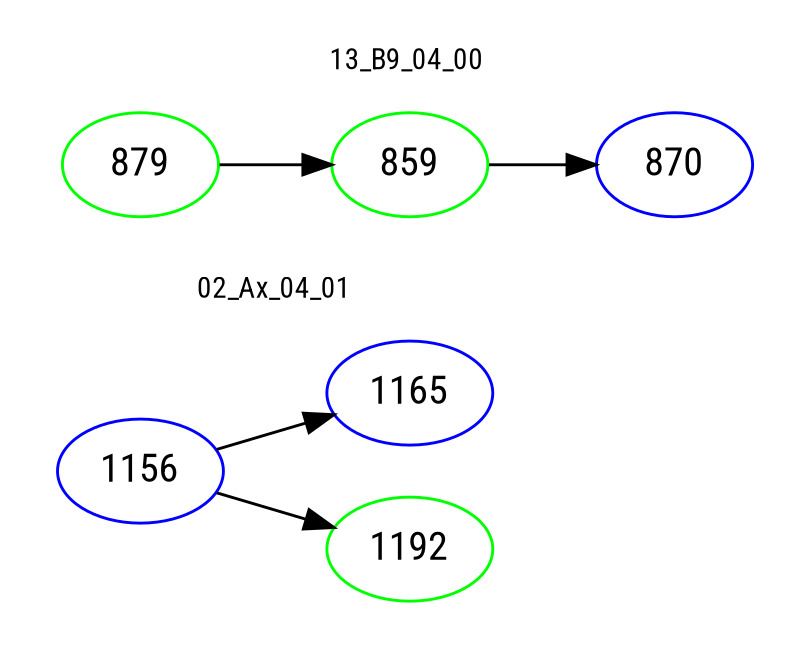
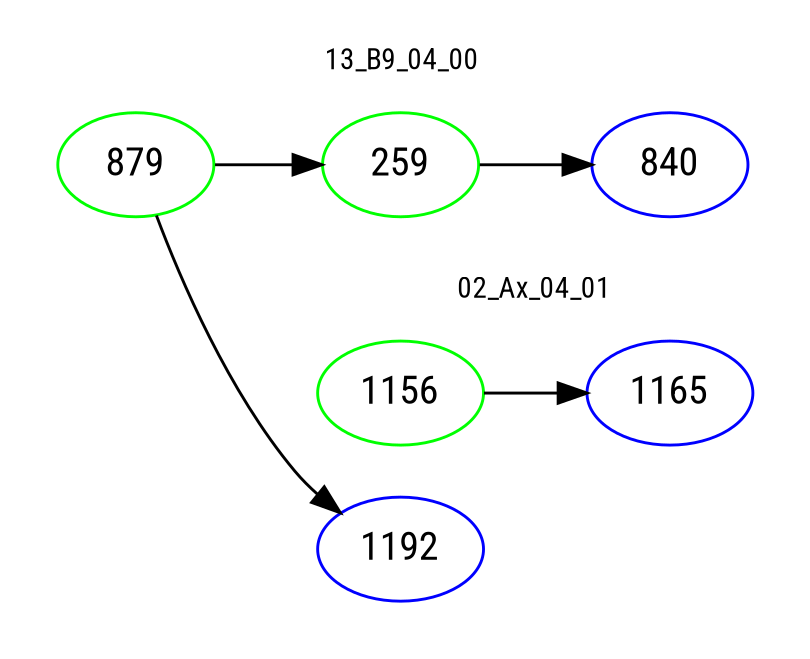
node "859": label "859" -> "259"
node "870": label "870" -> "840"
node "1156": color blue -> green
edge "1156" -> "1192": now "879" -> "1192"
node "1192": color green -> blue
